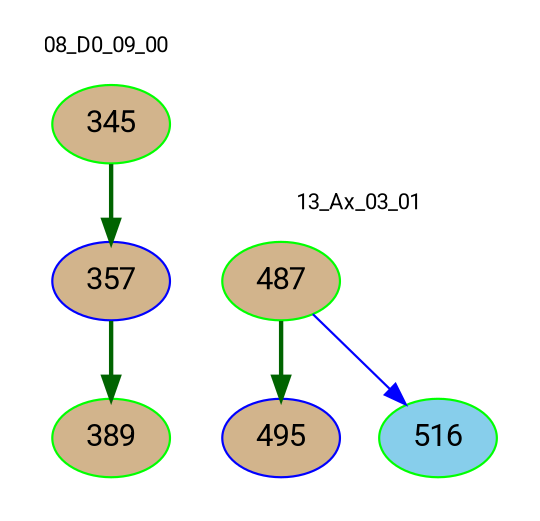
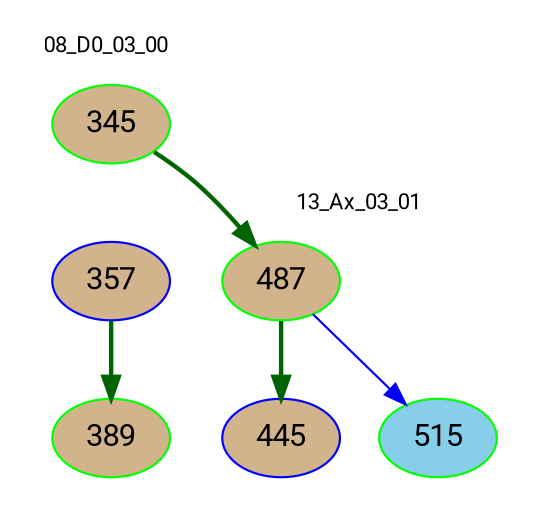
cluster "08_D0_09_00": label "08_D0_09_00" -> "08_D0_03_00"
edge "345" -> "357": now "345" -> "487"
node "495": label "495" -> "445"
node "516": label "516" -> "515"
